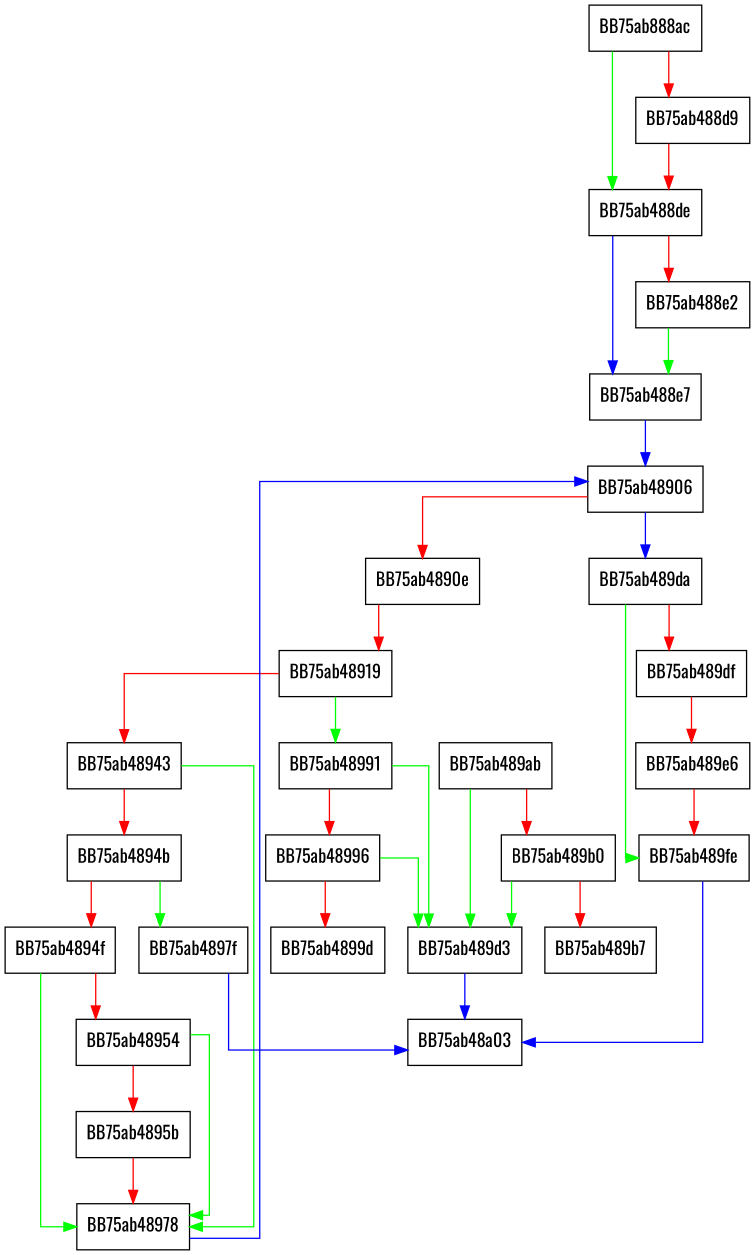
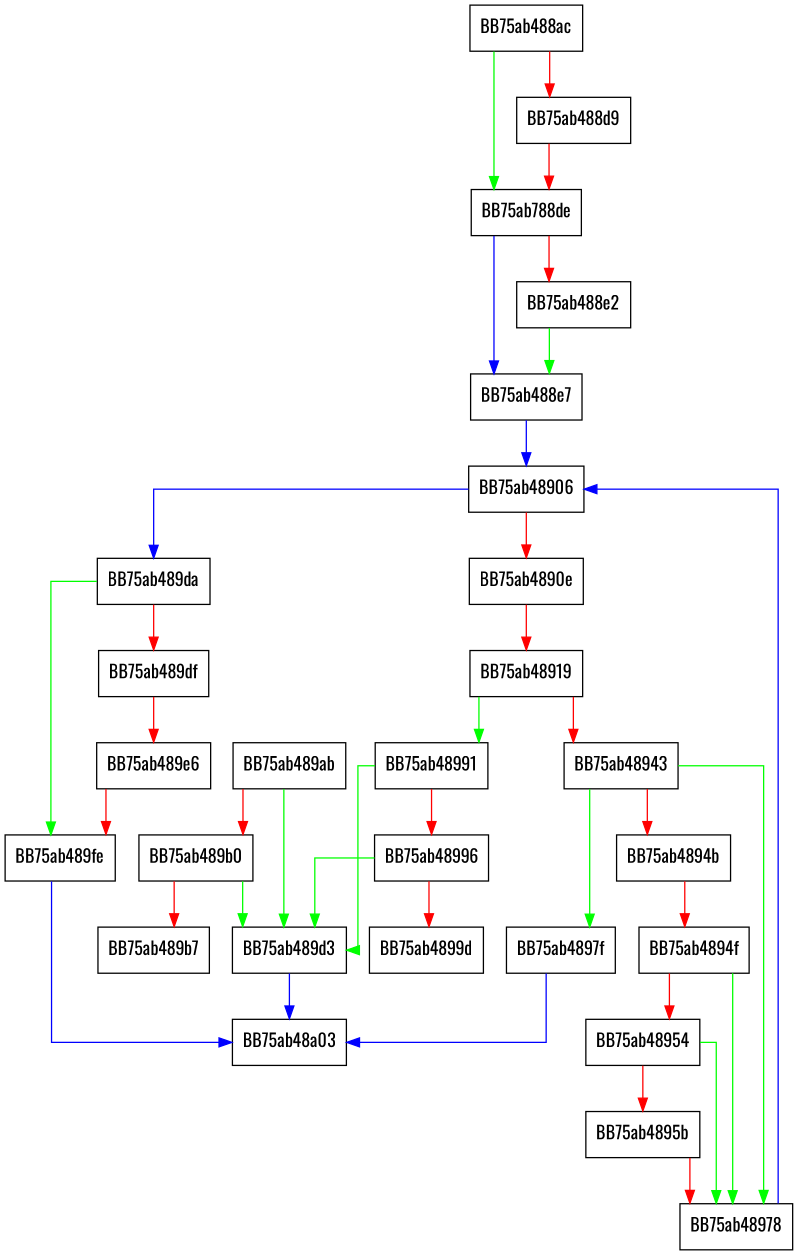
node "BB75ab888ac": label "BB75ab888ac" -> "BB75ab488ac"
node "BB75ab488de": label "BB75ab488de" -> "BB75ab788de"
edge "BB75ab4894b" -> "BB75ab4897f": now "BB75ab48943" -> "BB75ab4897f"
